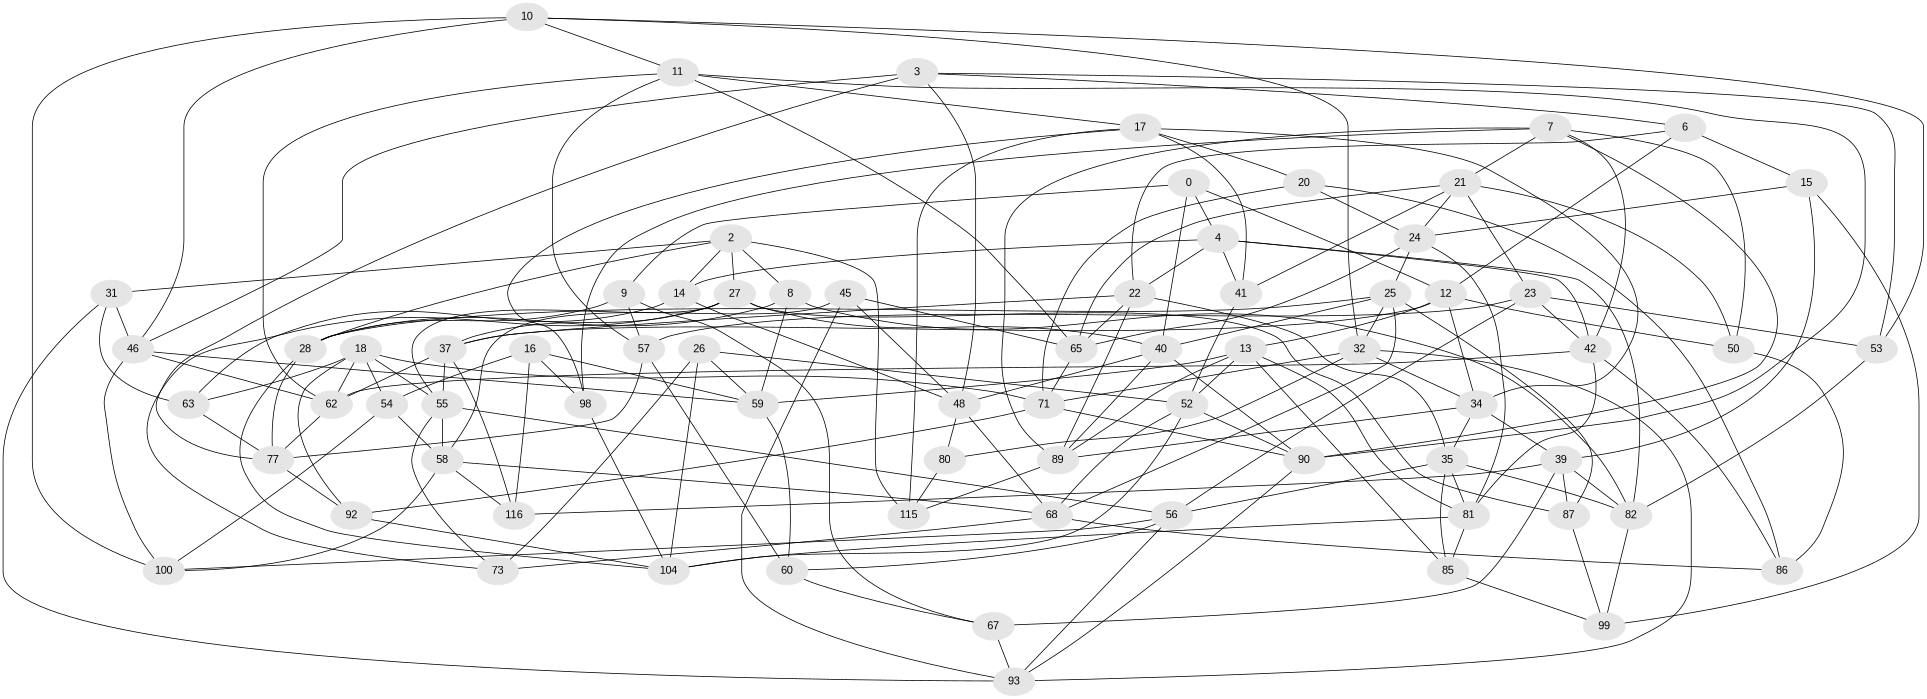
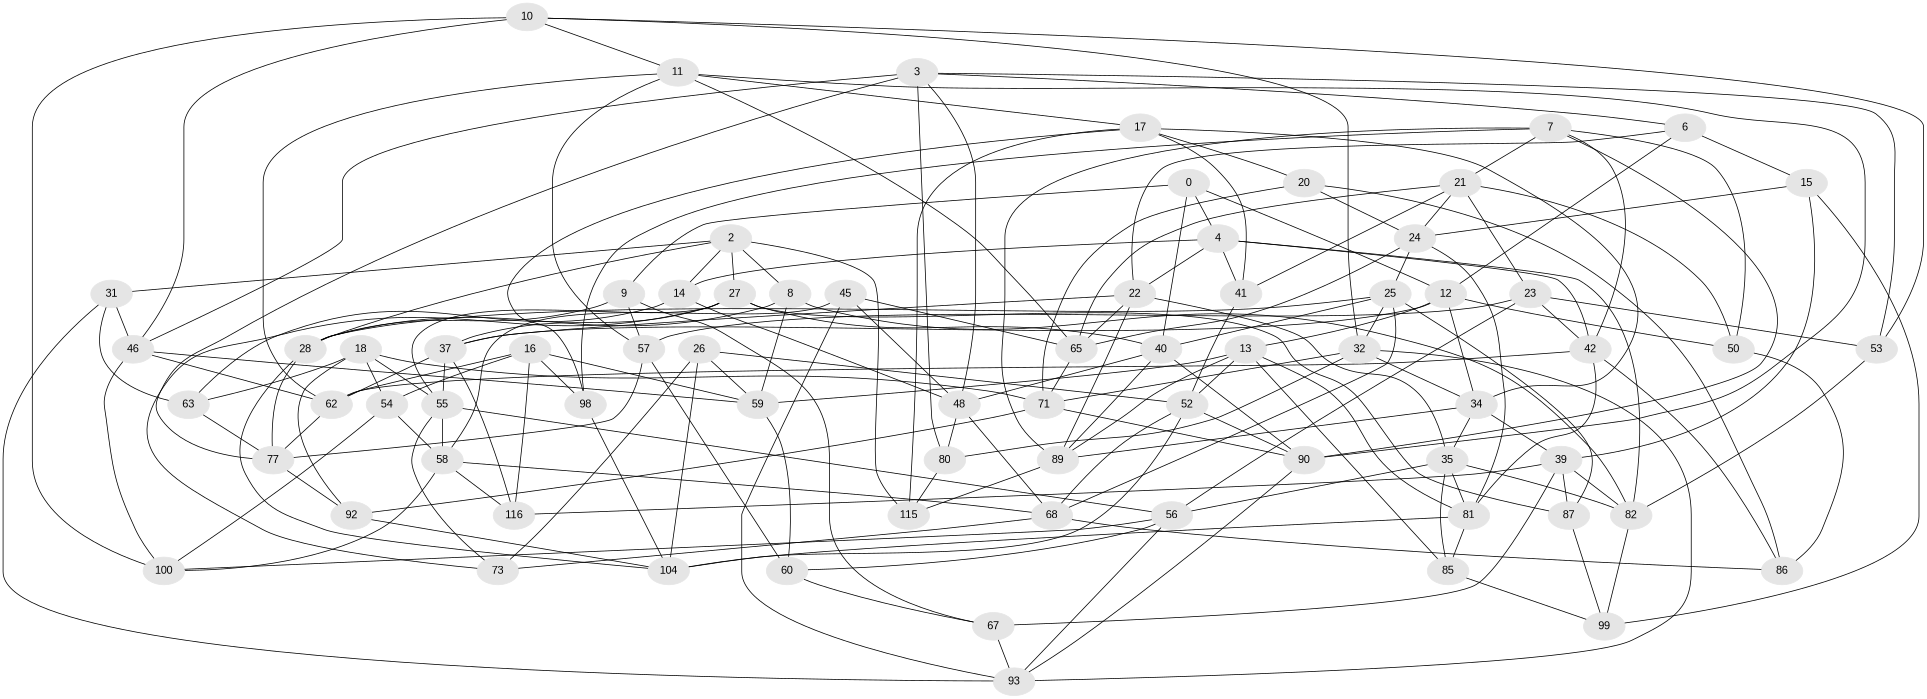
edge "3" -- "80": added
edge "18" -- "62": now "16" -- "62"
